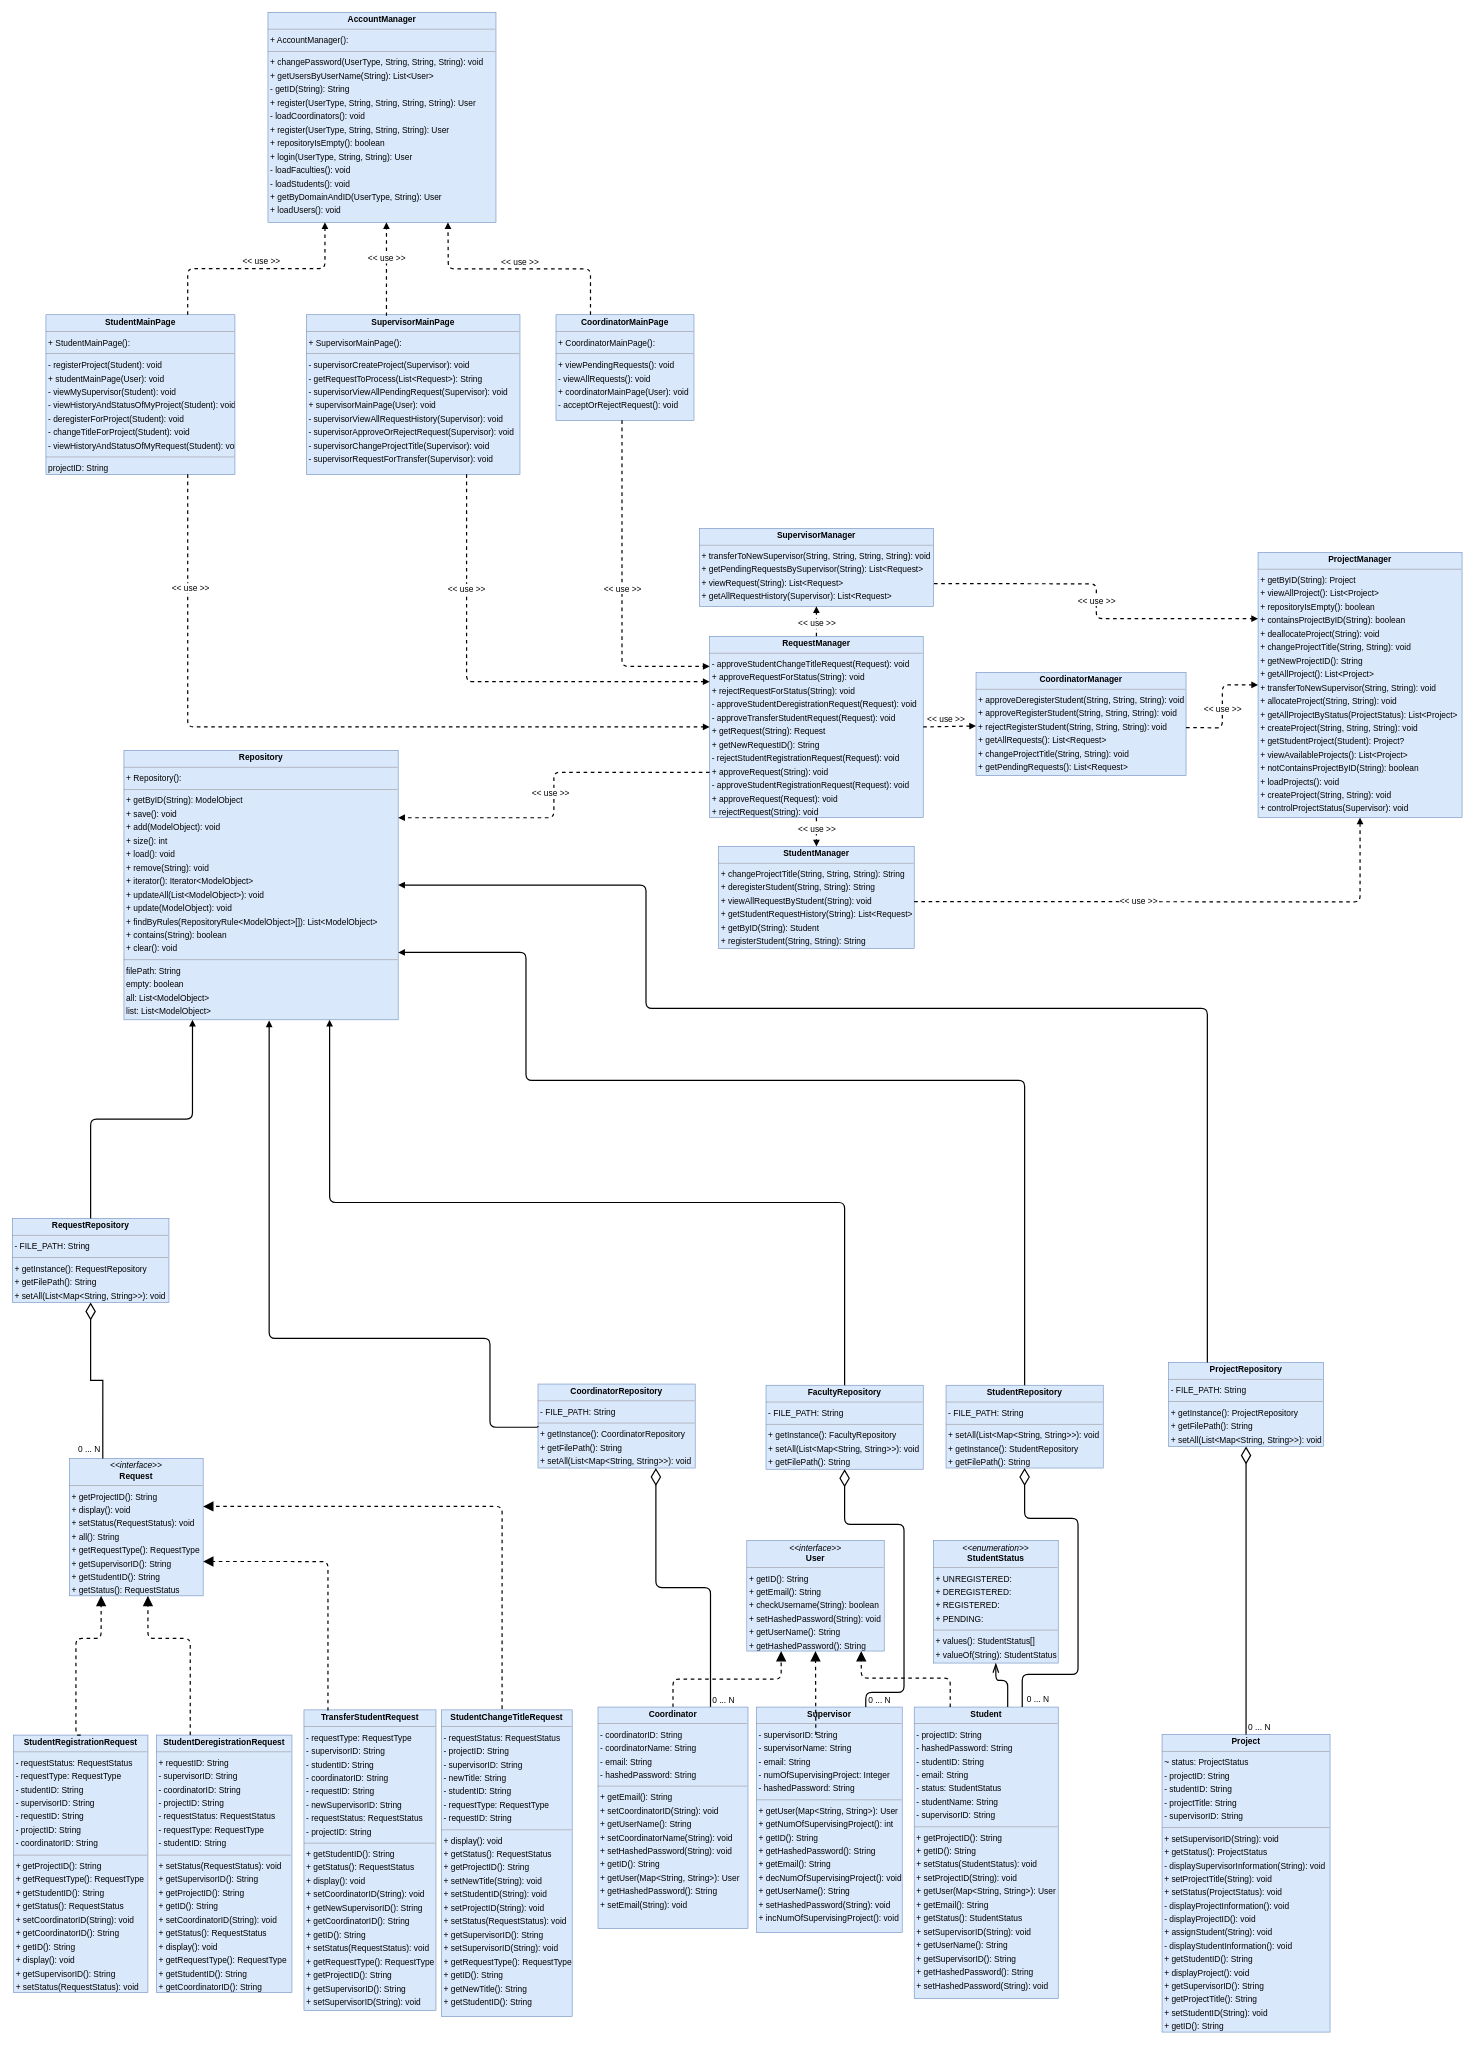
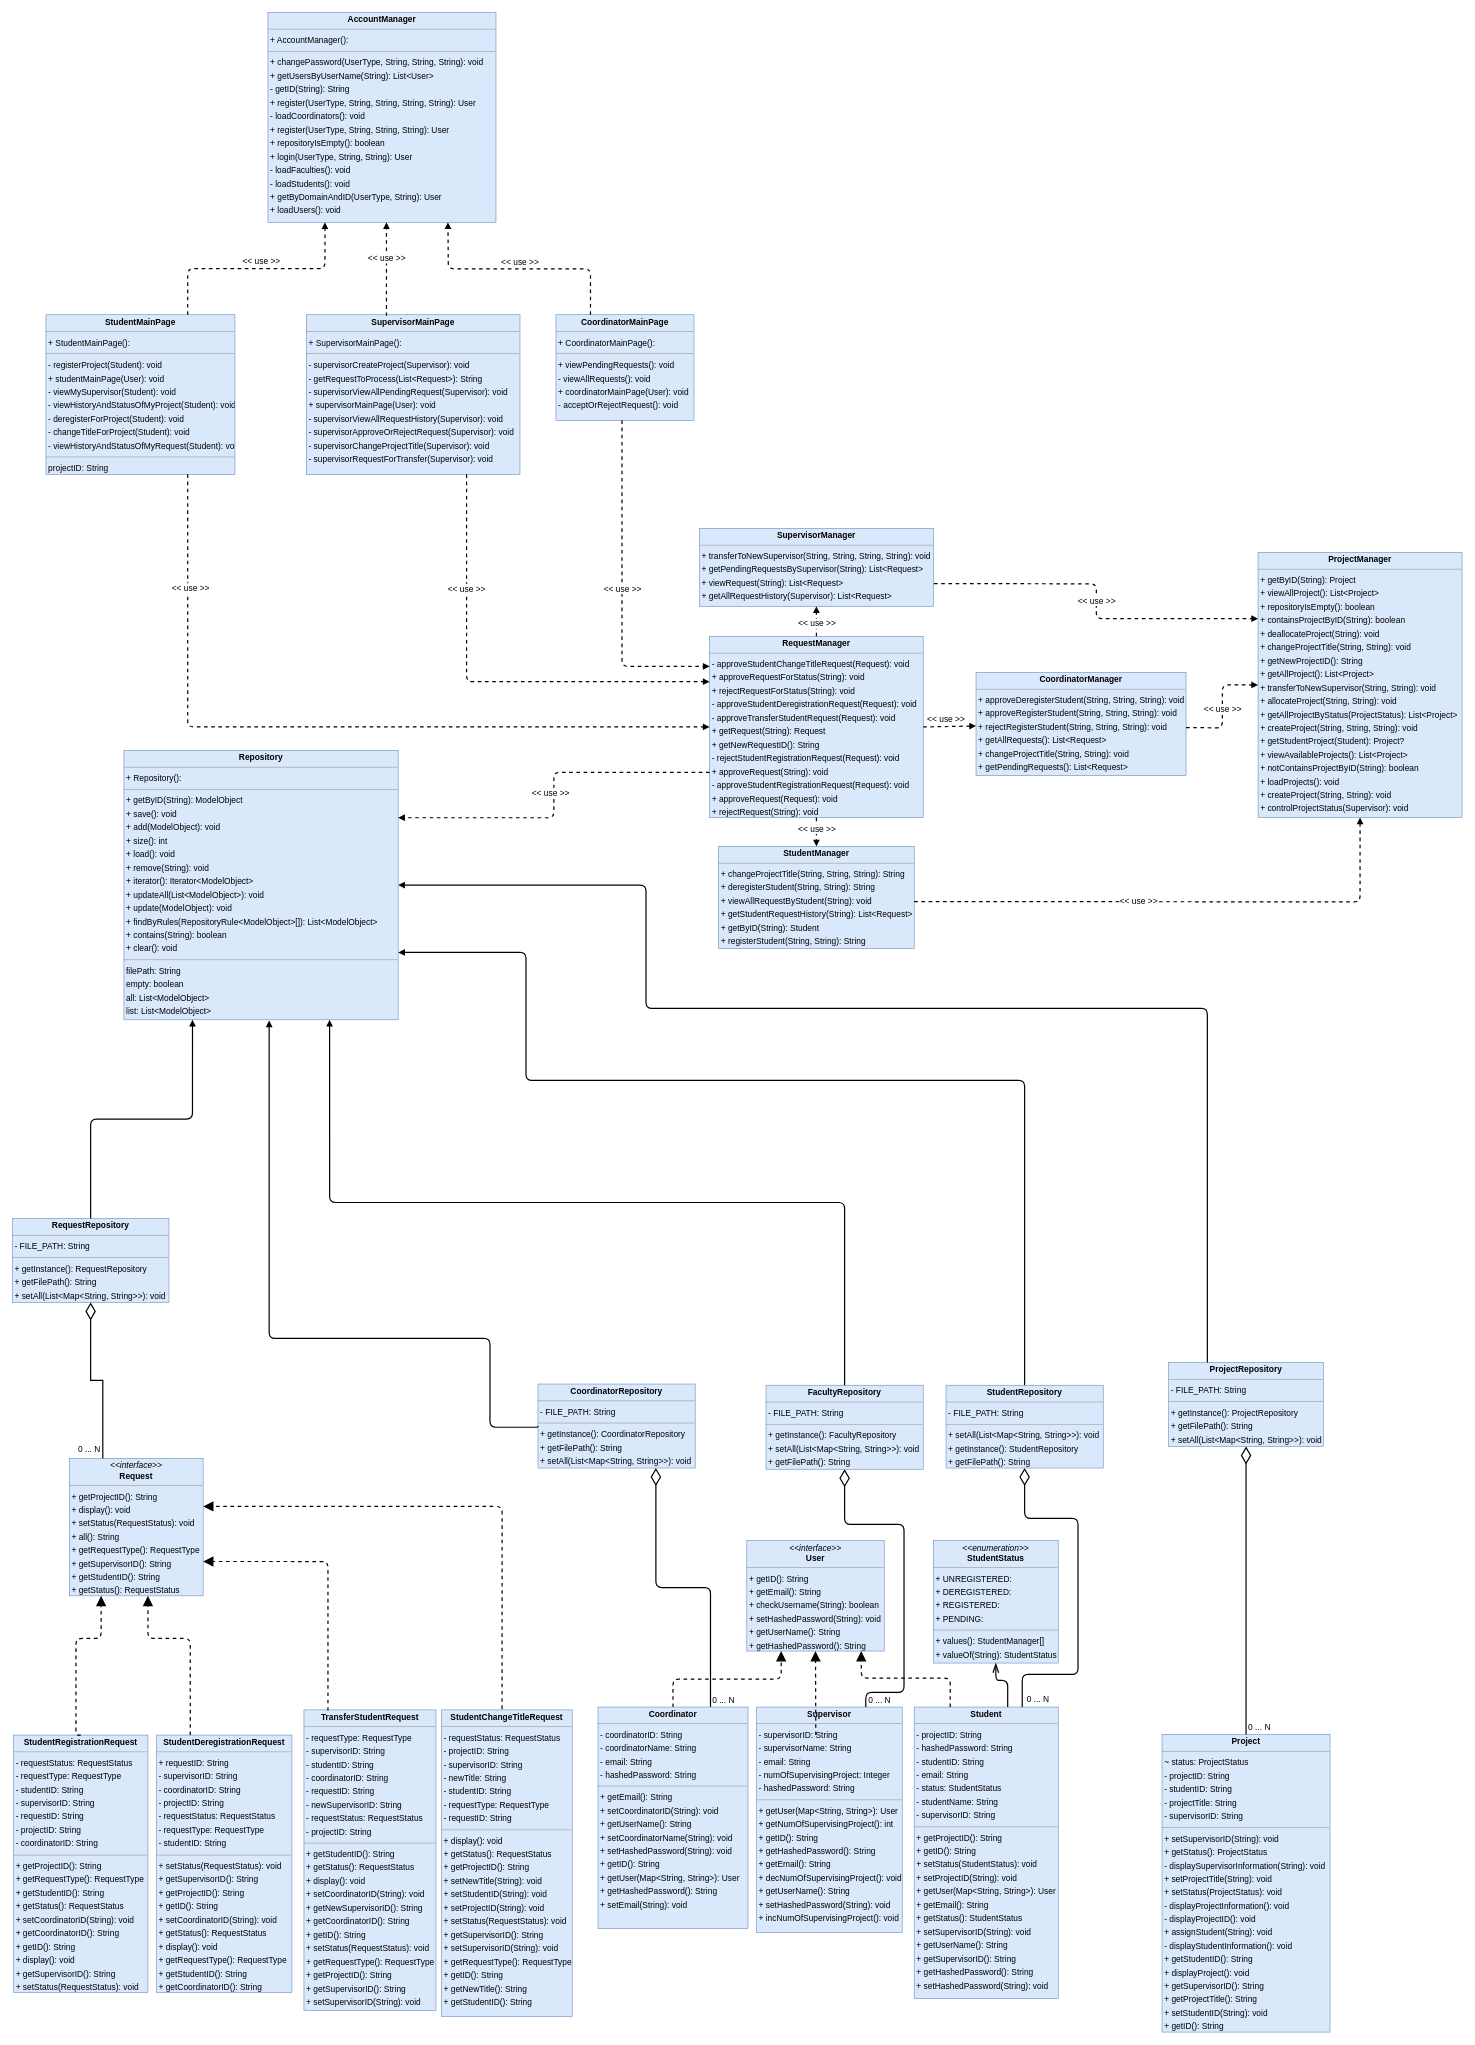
node "<<enumeration>> StudentStatus + UNREGISTERED: + DEREGISTERED: + REGISTERED: + PENDING: + values(): StudentStatus[] + valueOf(String): StudentStatus": label "<<enumeration>> StudentStatus + UNREGISTERED: + DEREGISTERED: + REGISTERED: + PENDING: + values(): StudentStatus[] + valueOf(String): StudentStatus" -> "<<enumeration>> StudentStatus + UNREGISTERED: + DEREGISTERED: + REGISTERED: + PENDING: + values(): StudentManager[] + valueOf(String): StudentStatus"
